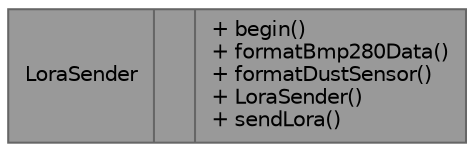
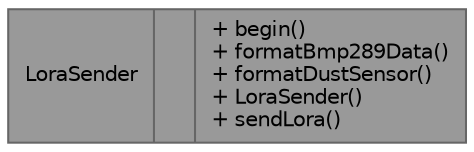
node "LoraSender": text "+ formatBmp280Data()" -> "+ formatBmp289Data()"
